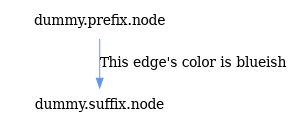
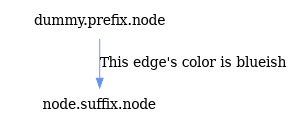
node "dummy.suffix.node": label "dummy.suffix.node" -> "node.suffix.node"
